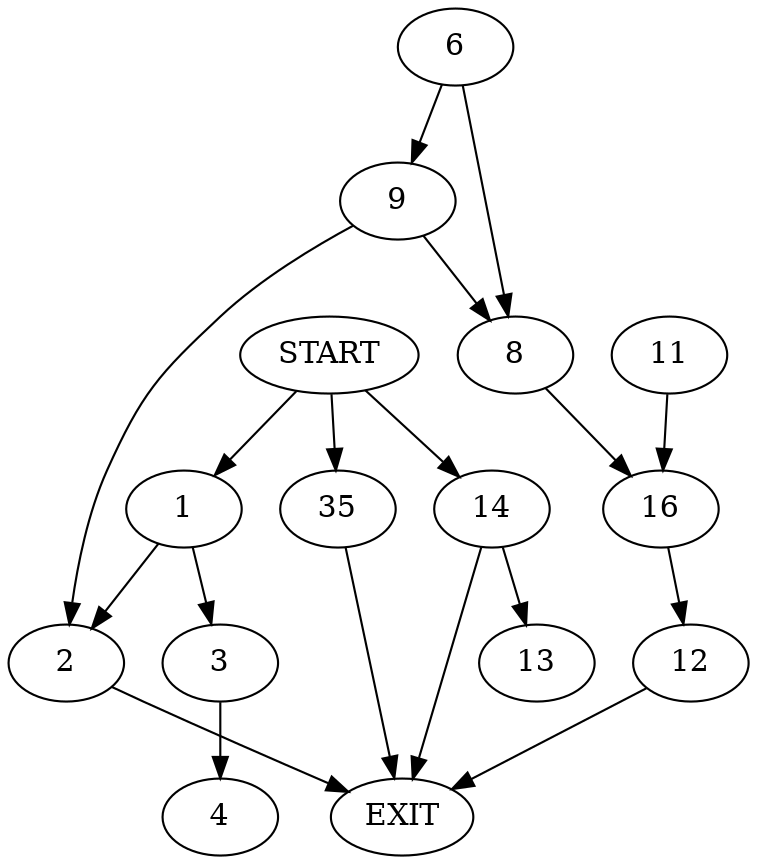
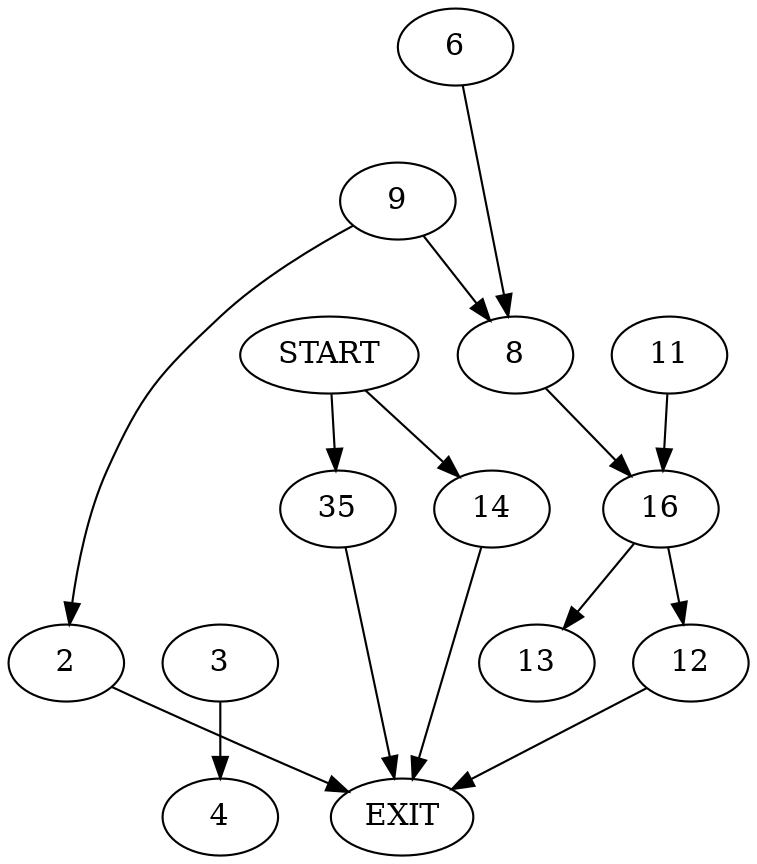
edge "6" -> "9": removed
node "1": removed
edge "14" -> "13": now "16" -> "13"
